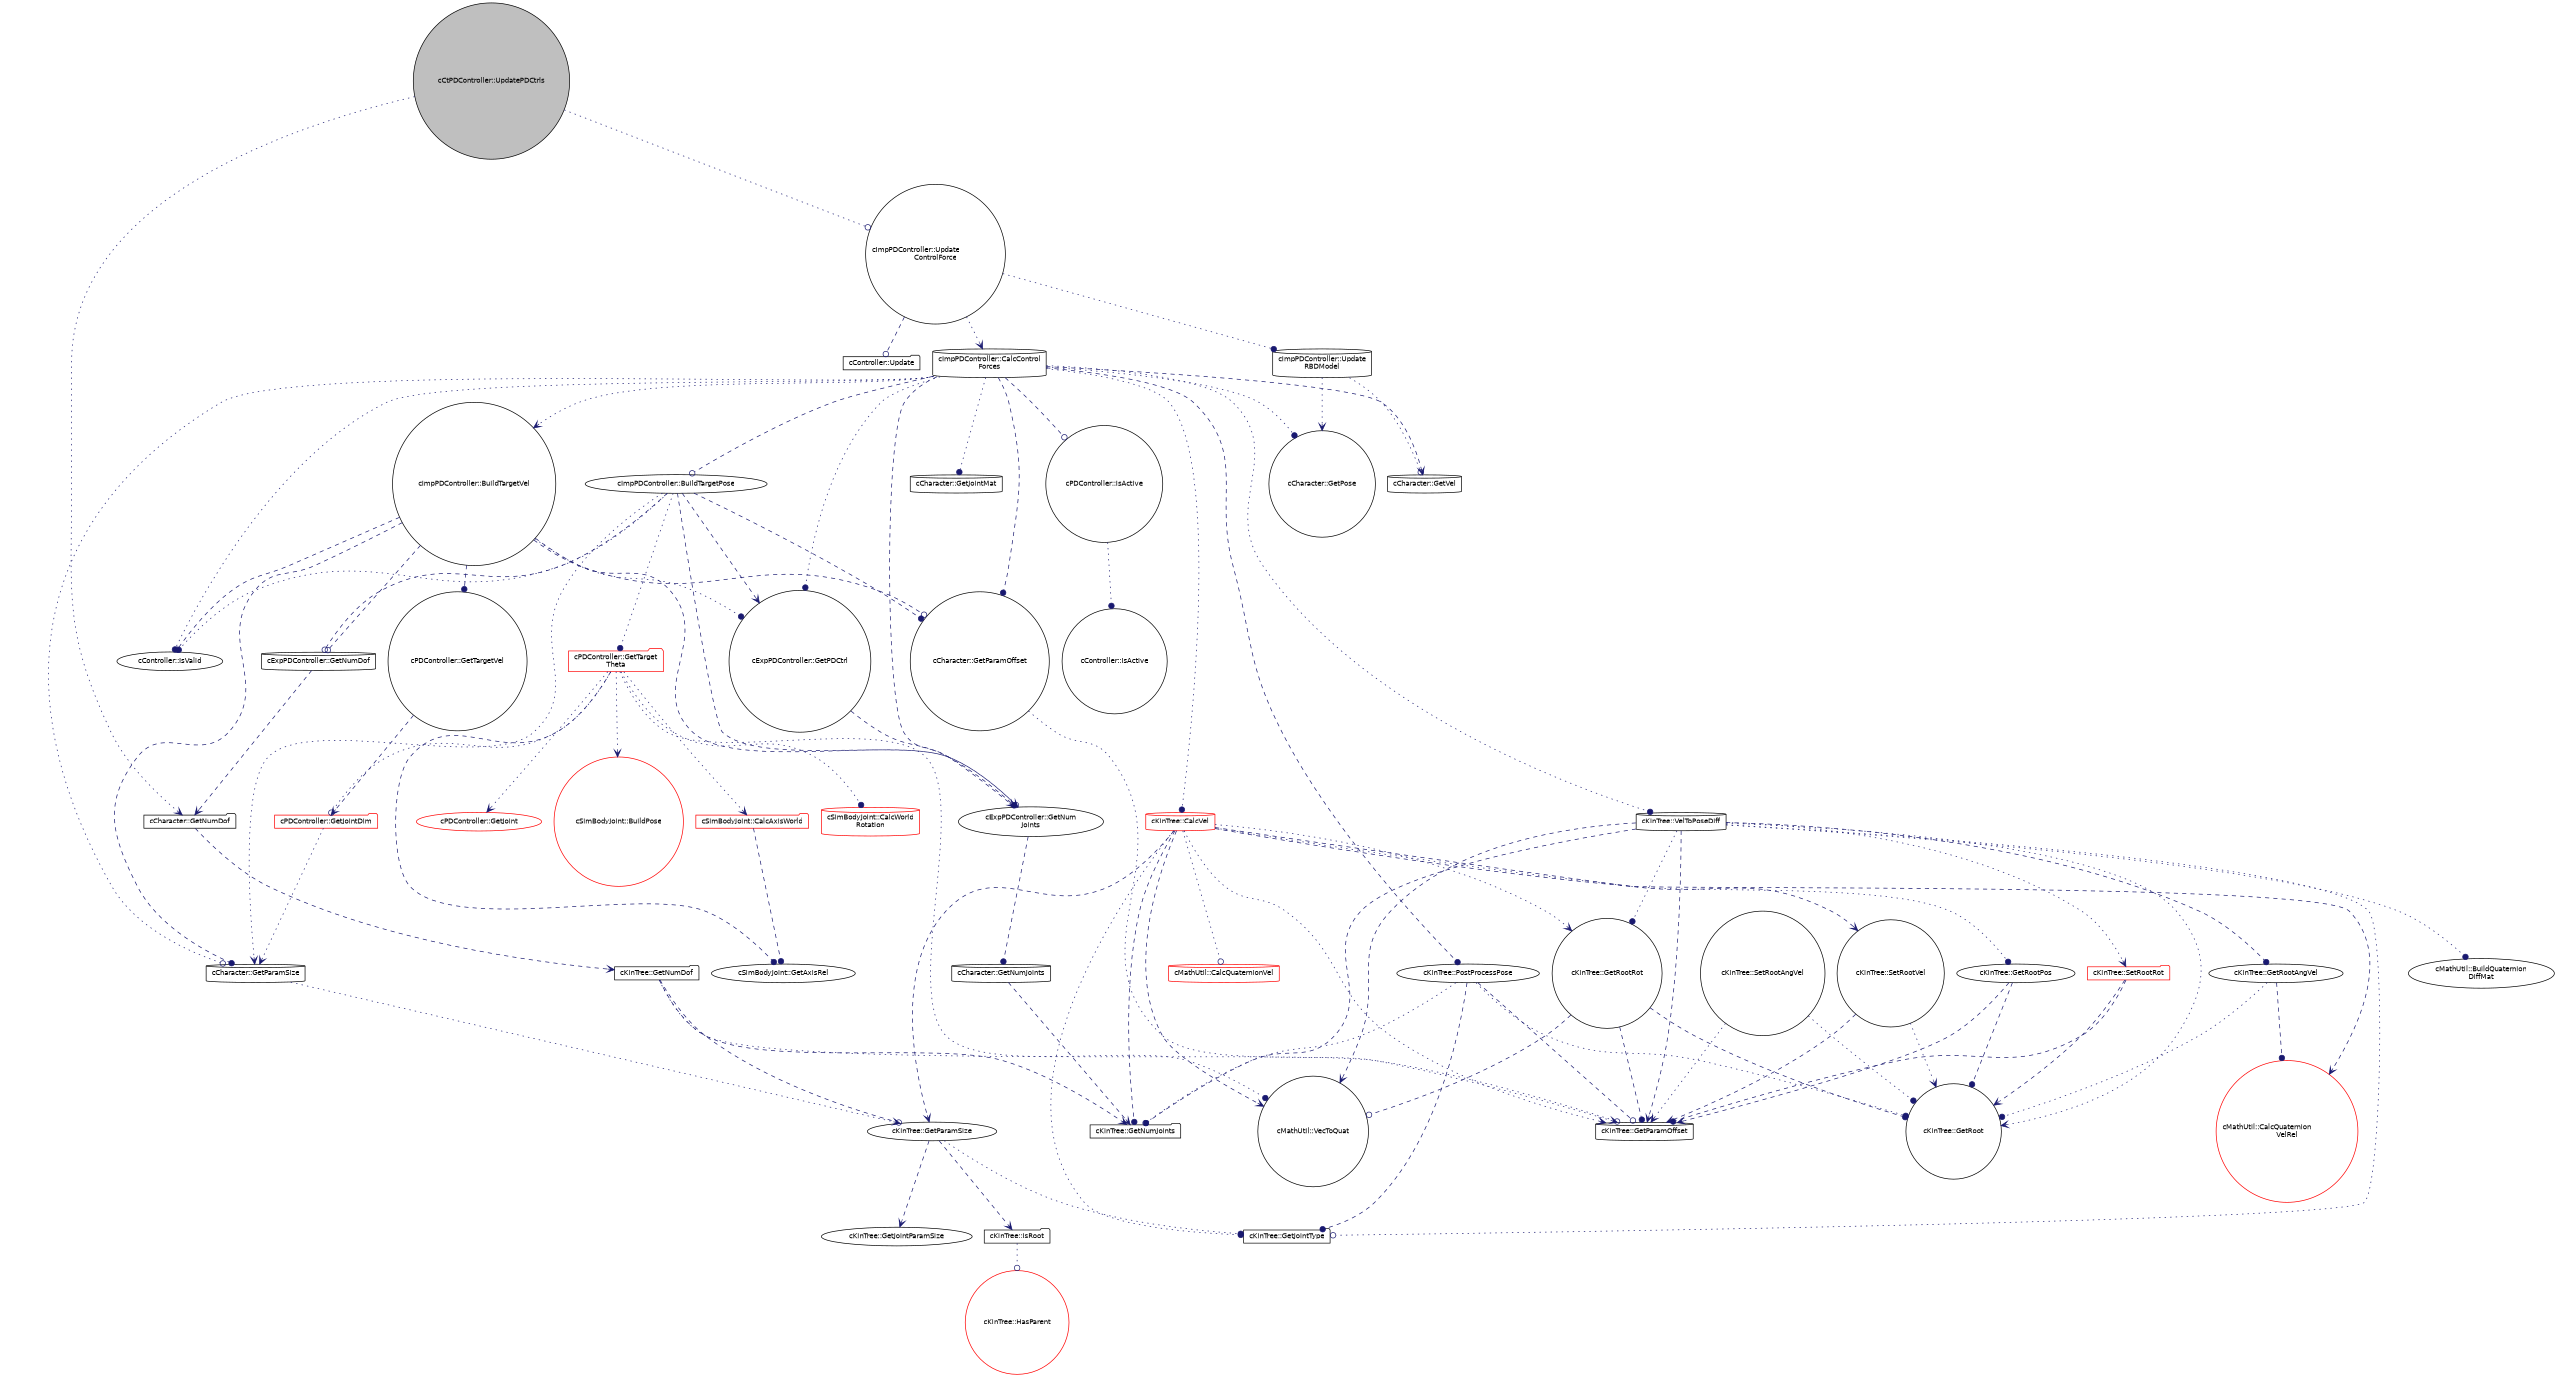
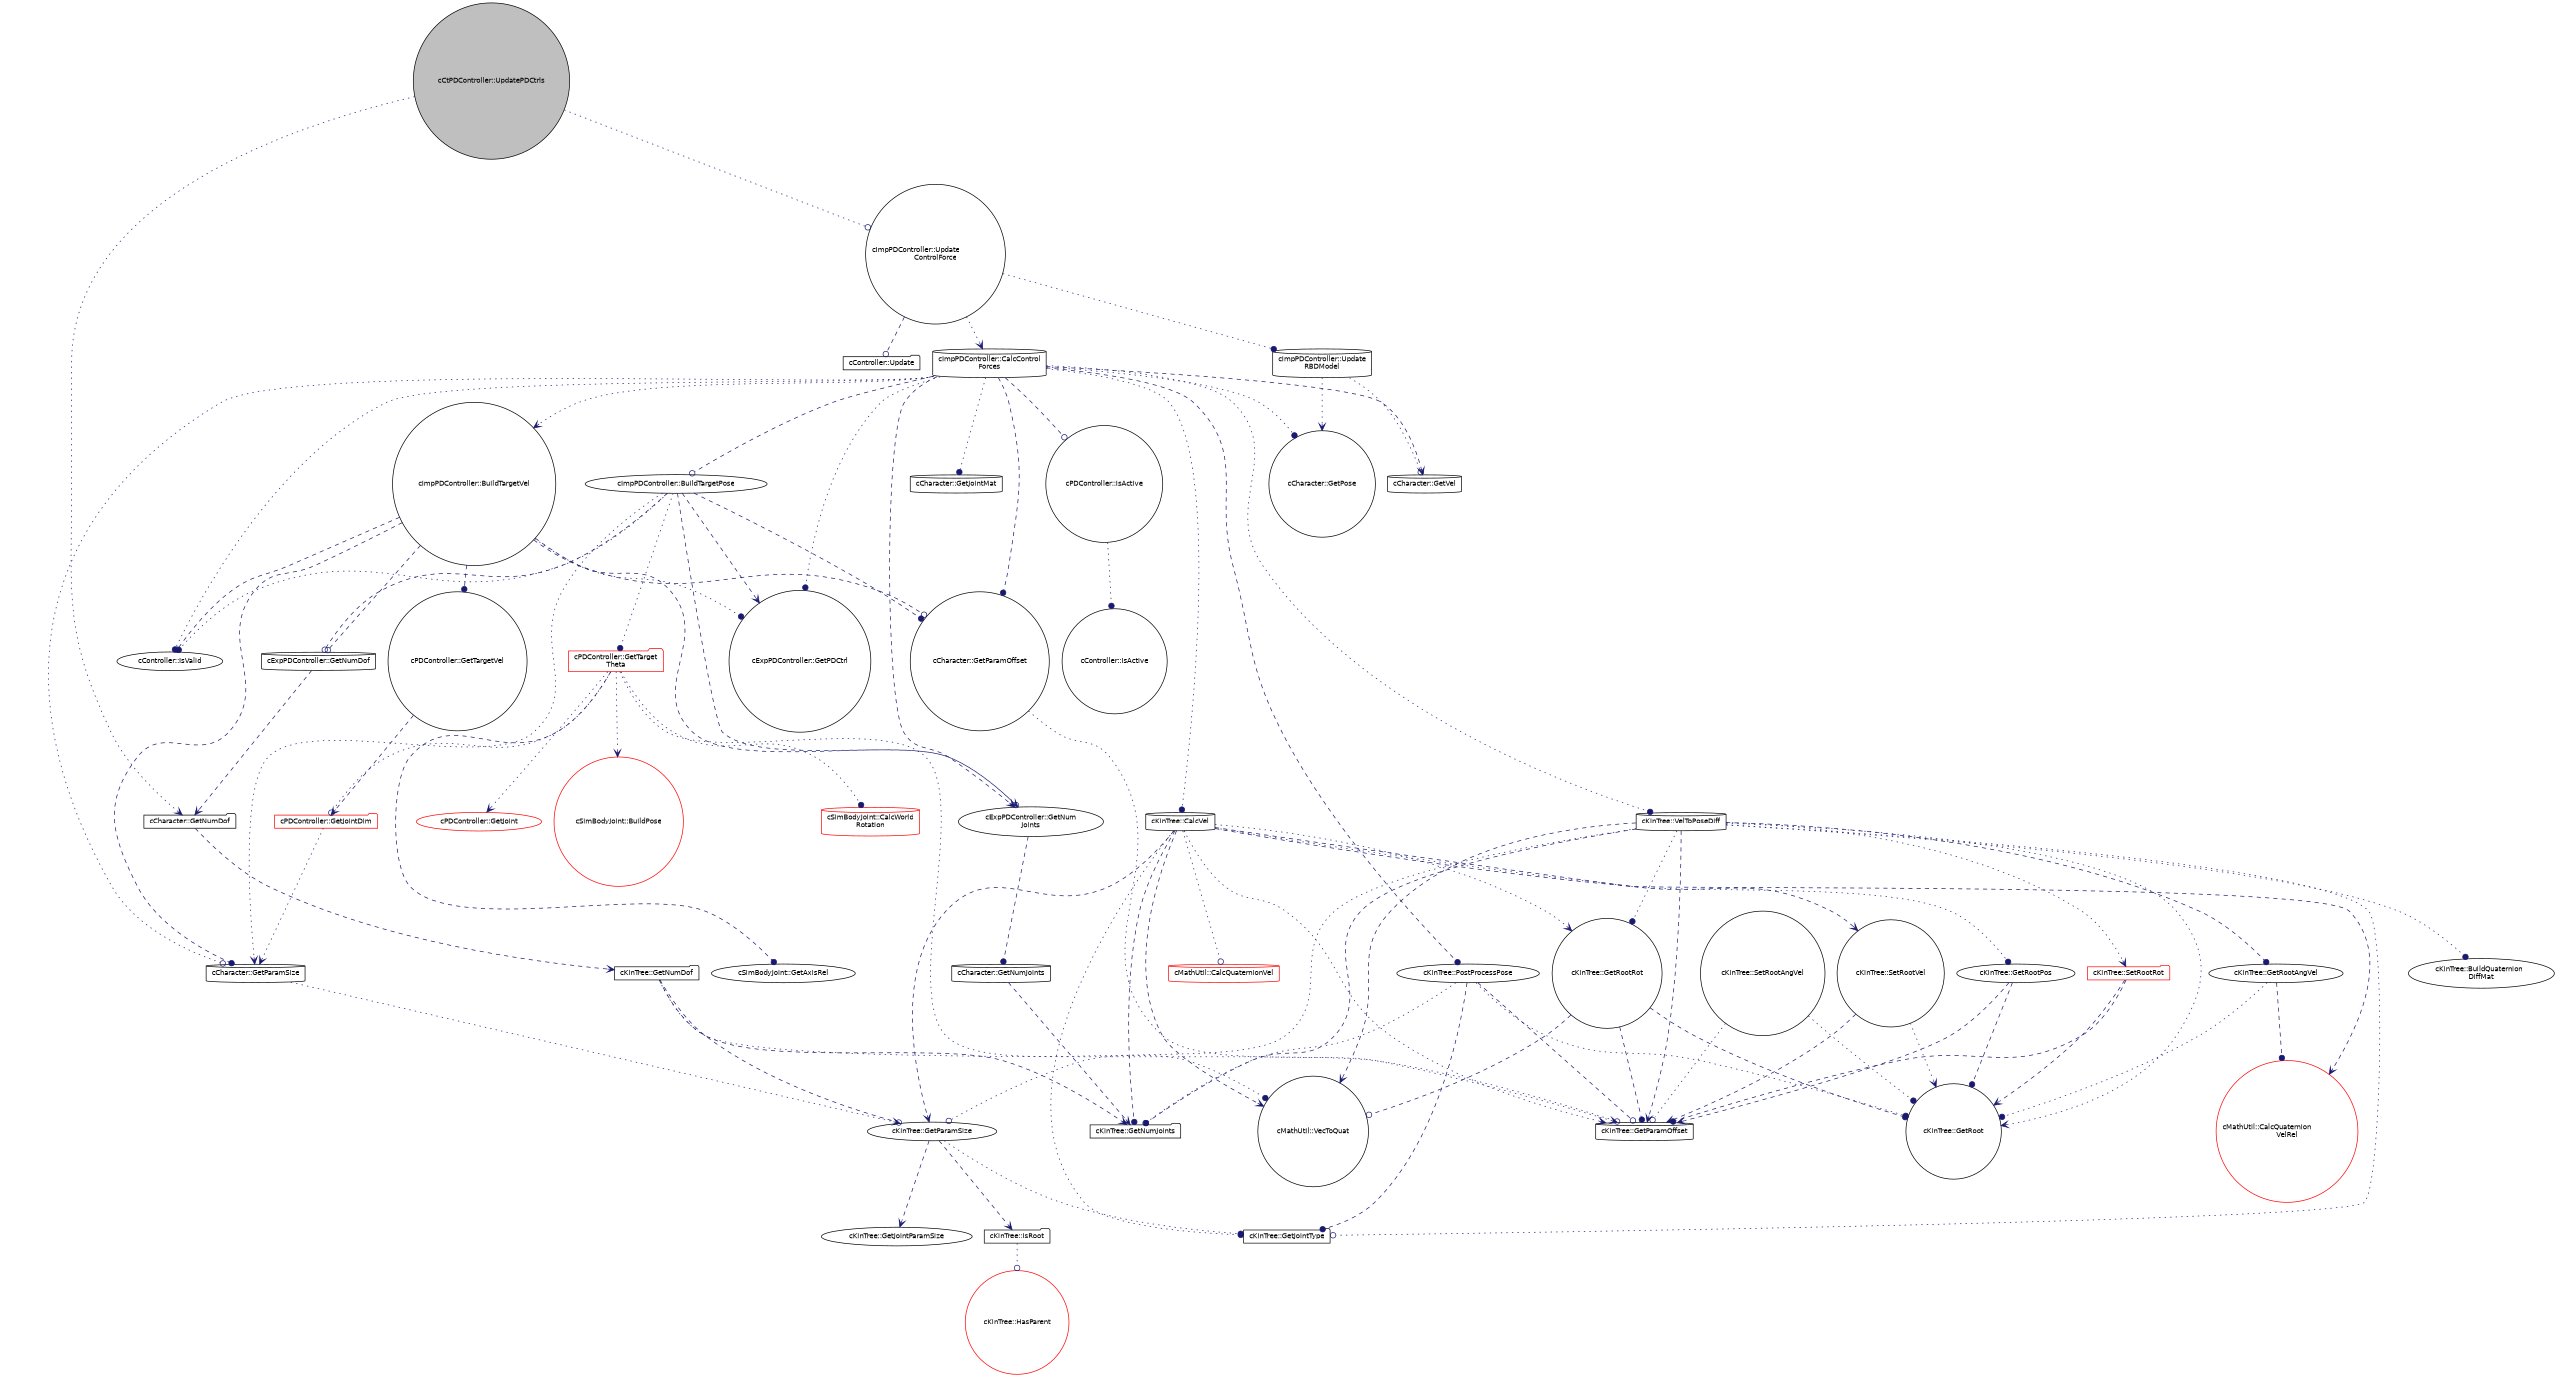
edge "cExpPDController::GetPDCtrl" -> "cExpPDController::GetNum Joints": removed
node "cSimBodyJoint::CalcAxisWorld": removed
node "cKinTree::CalcVel": color red -> black
node "cMathUtil::BuildQuaternion DiffMat": label "cMathUtil::BuildQuaternion DiffMat" -> "cKinTree::BuildQuaternion DiffMat"
edge "cKinTree::VelToPoseDiff" -> "cKinTree::GetParamSize": added
edge "cKinTree::SetRootAngVel" -> "cKinTree::GetParamOffset": arrowhead vee -> odot
